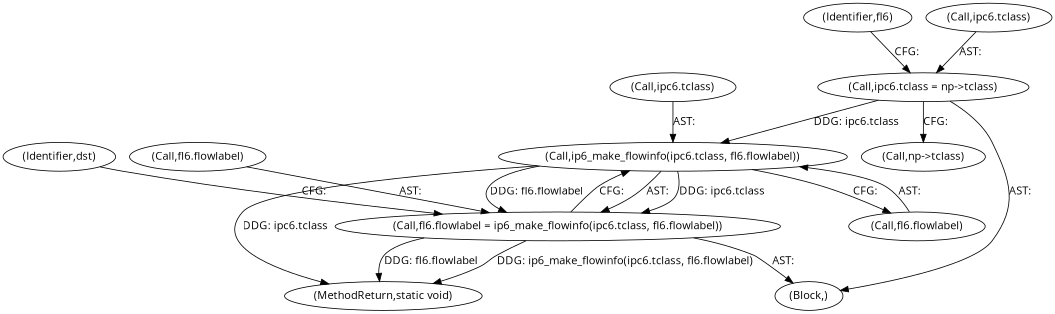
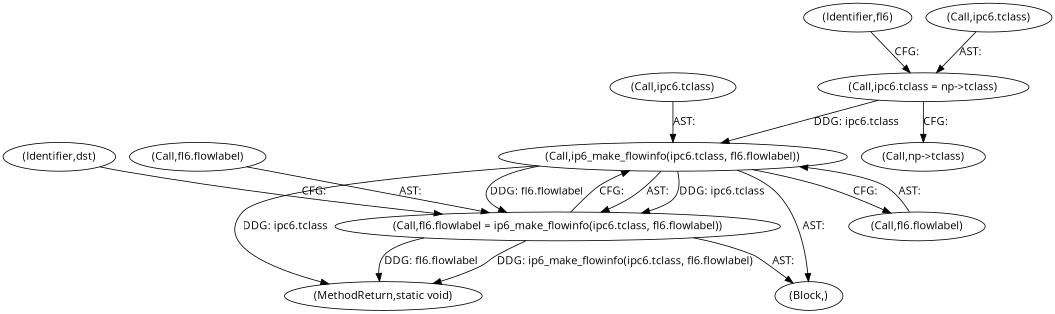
edge "(Call,ipc6.tclass = np->tclass)" -> "(Block,)": now "(Call,ip6_make_flowinfo(ipc6.tclass, fl6.flowlabel))" -> "(Block,)"
